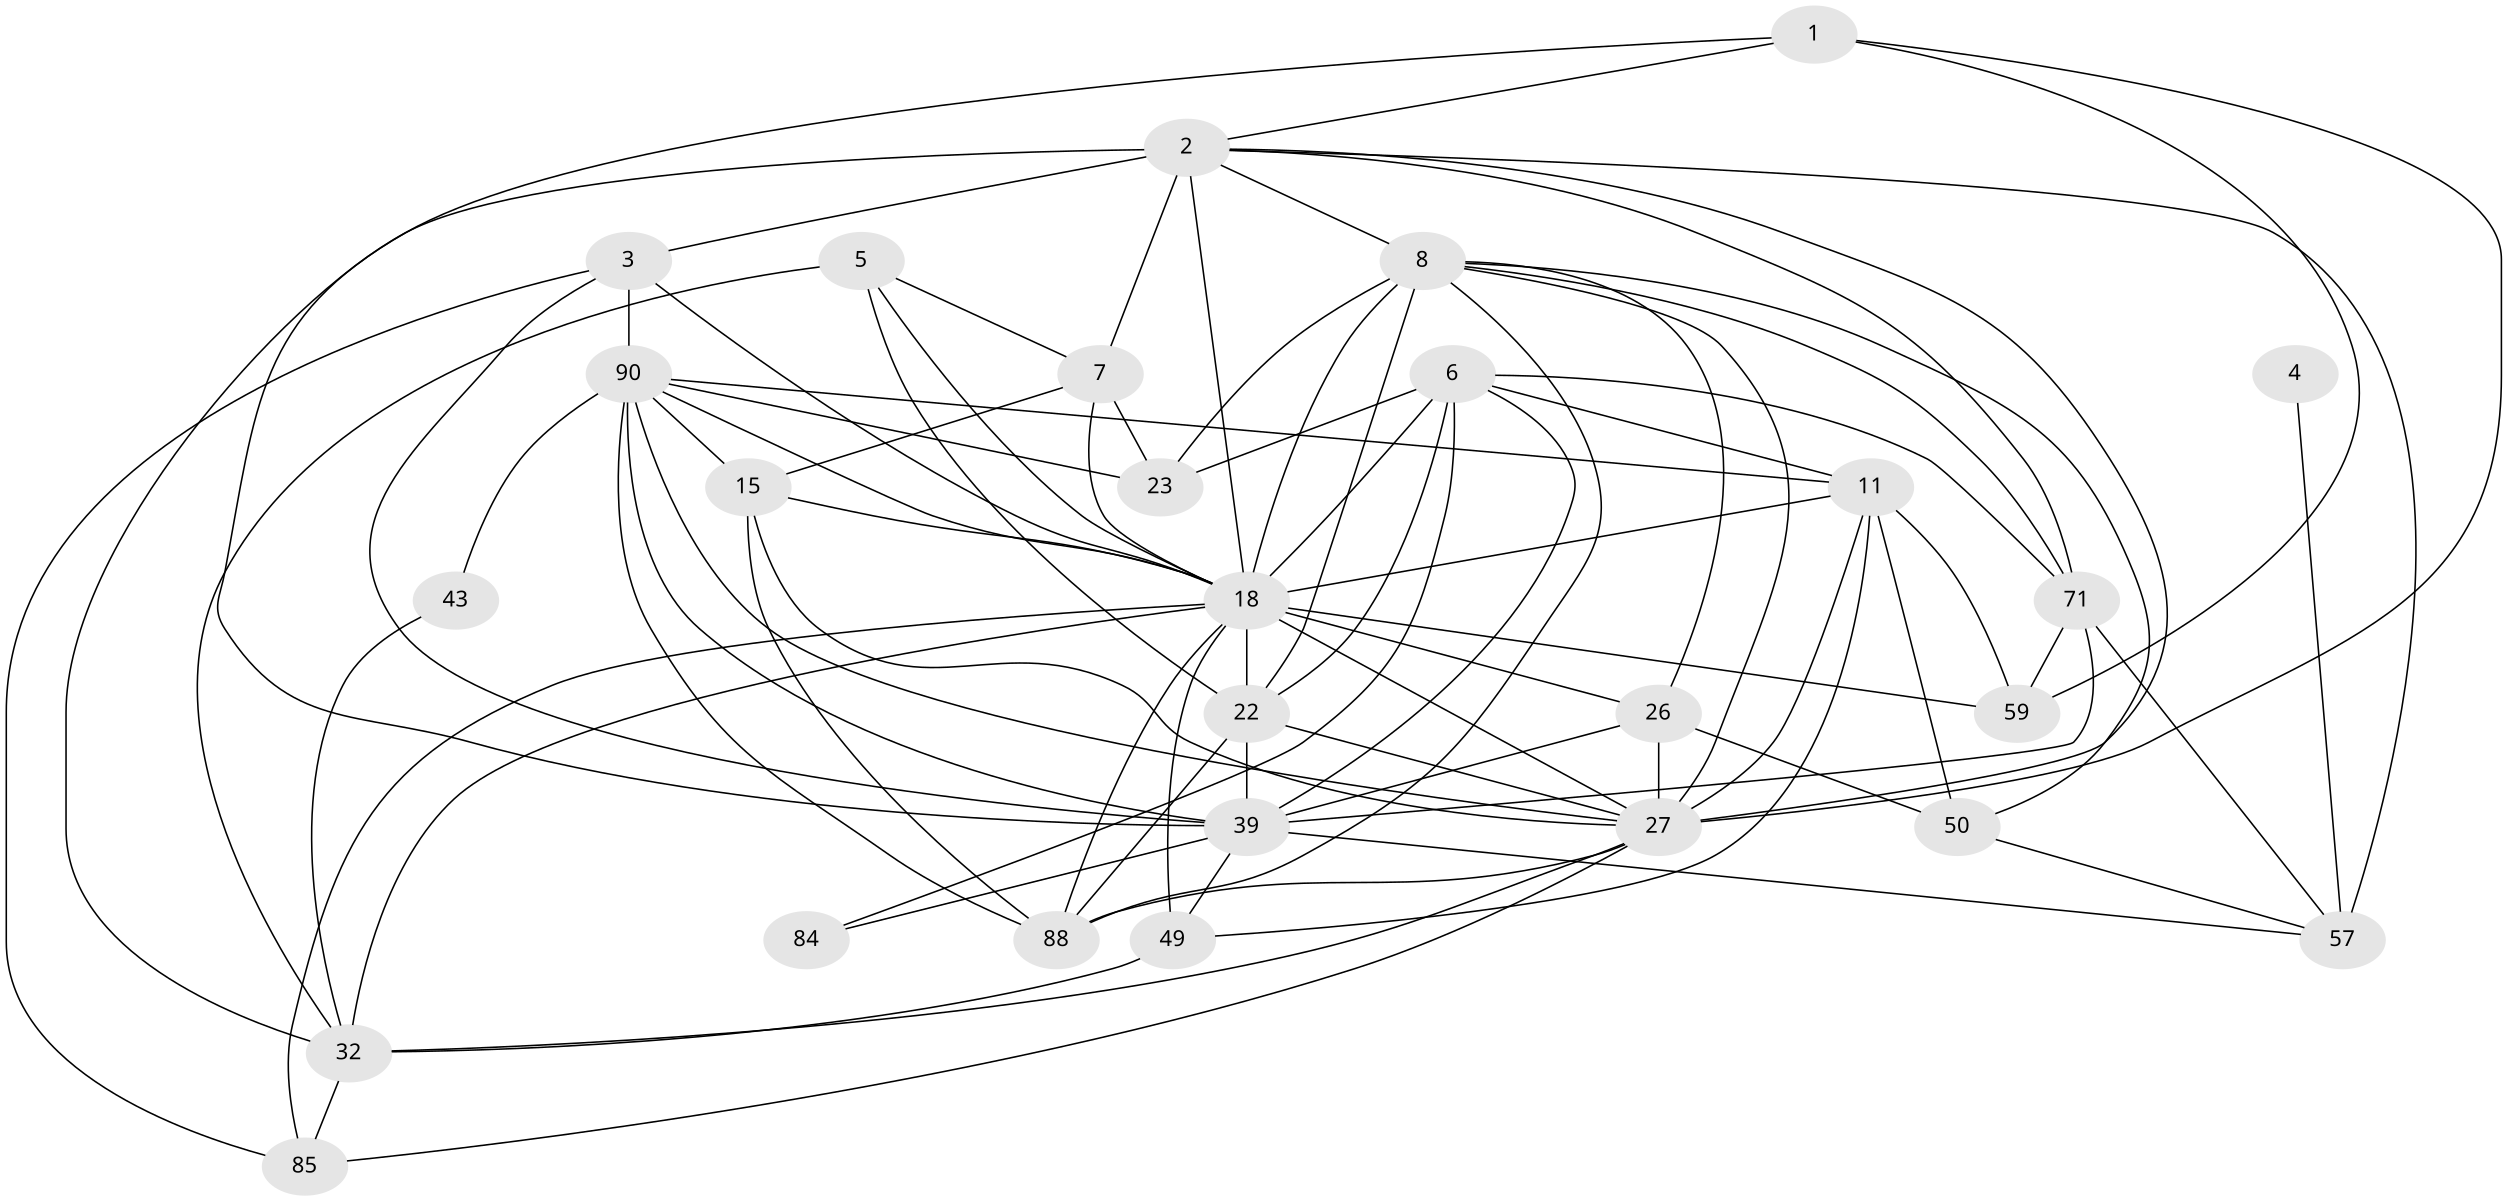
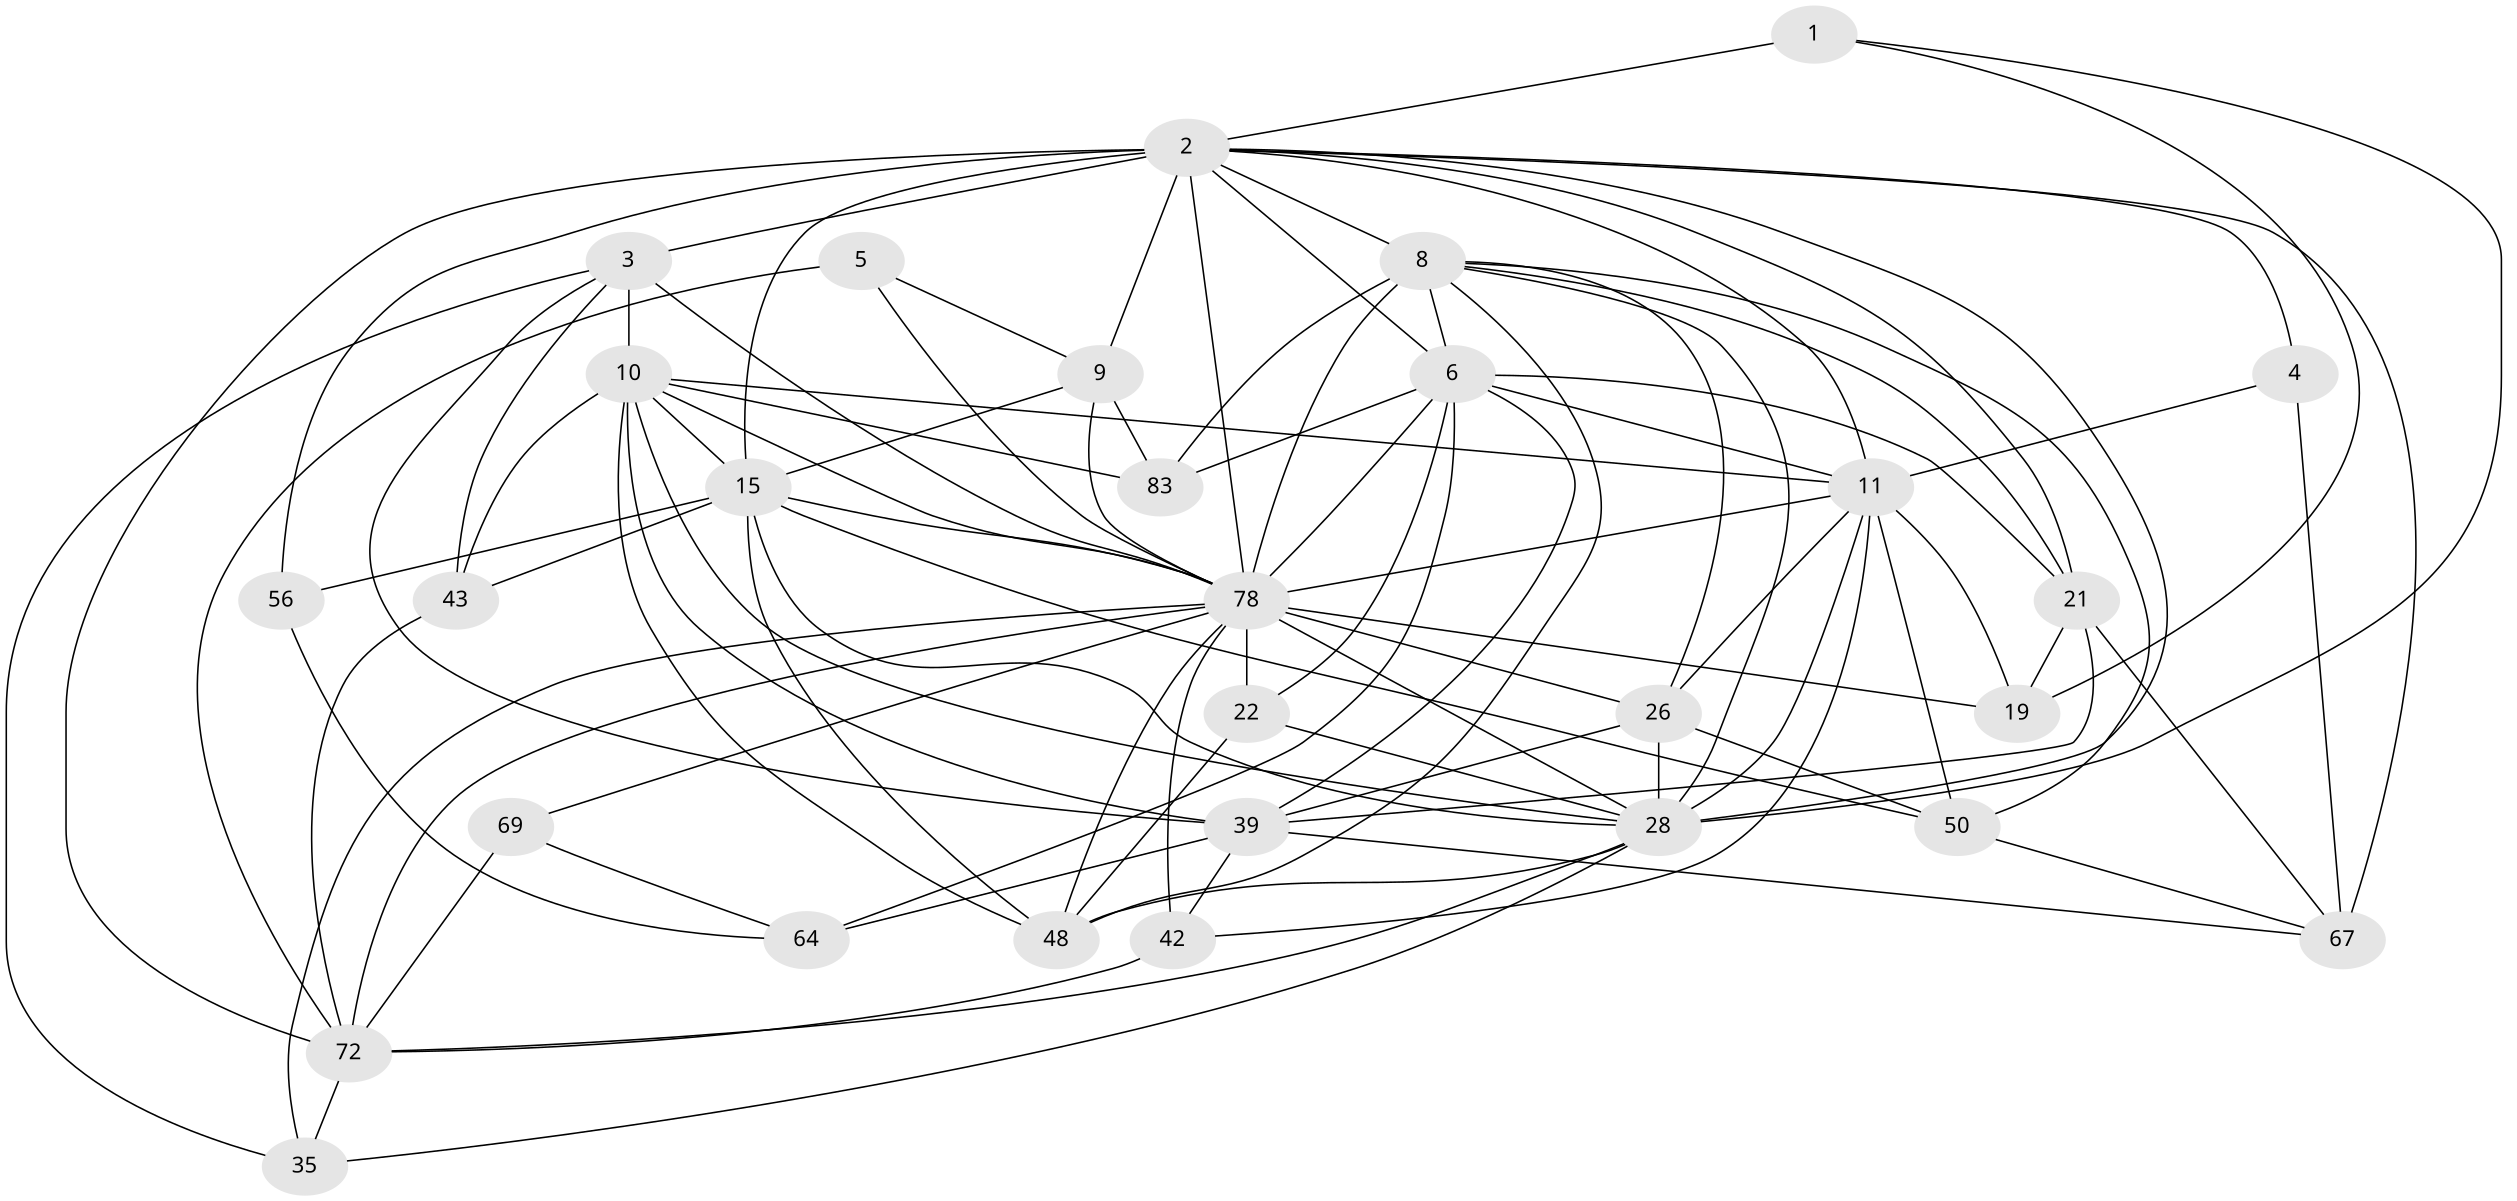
edge "2" -- "4": added
edge "2" -- "15": added
edge "2" -- "11": added
edge "2" -- "6": added
edge "1" -- "39": removed
node "90": label "90" -> "10"
node "7": label "7" -> "9"
edge "3" -- "43": added
edge "4" -- "11": added
edge "8" -- "22": now "8" -- "6"
edge "5" -- "22": removed
node "23": label "23" -> "83"
edge "15" -- "43": added
node "56": added
node "18": label "18" -> "78"
node "71": label "71" -> "21"
edge "11" -- "26": added
edge "15" -- "50": added
node "59": label "59" -> "19"
edge "22" -- "39": removed
node "69": added
node "27": label "27" -> "28"
node "84": label "84" -> "64"
node "88": label "88" -> "48"
node "49": label "49" -> "42"
node "57": label "57" -> "67"
node "32": label "32" -> "72"
node "85": label "85" -> "35"
